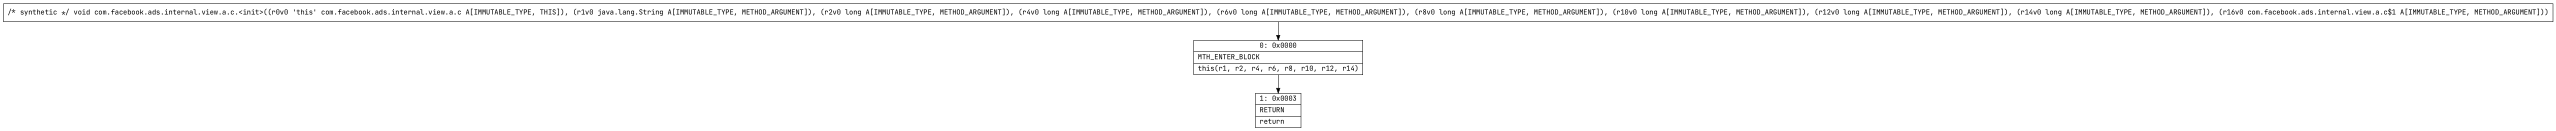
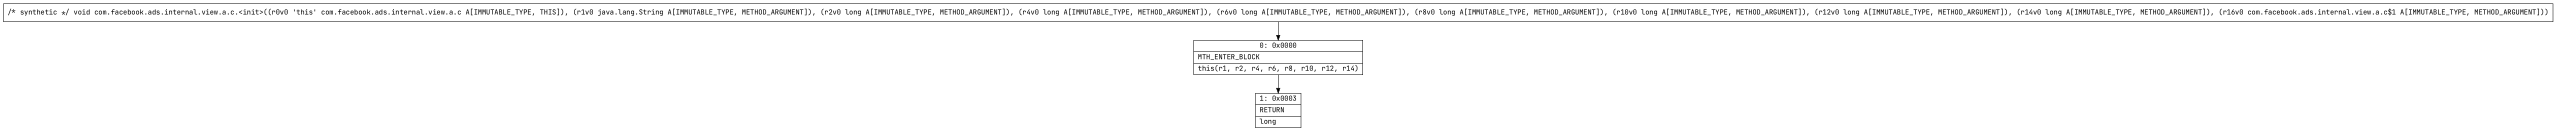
node "1: 0x0003": text "return" -> "long"
